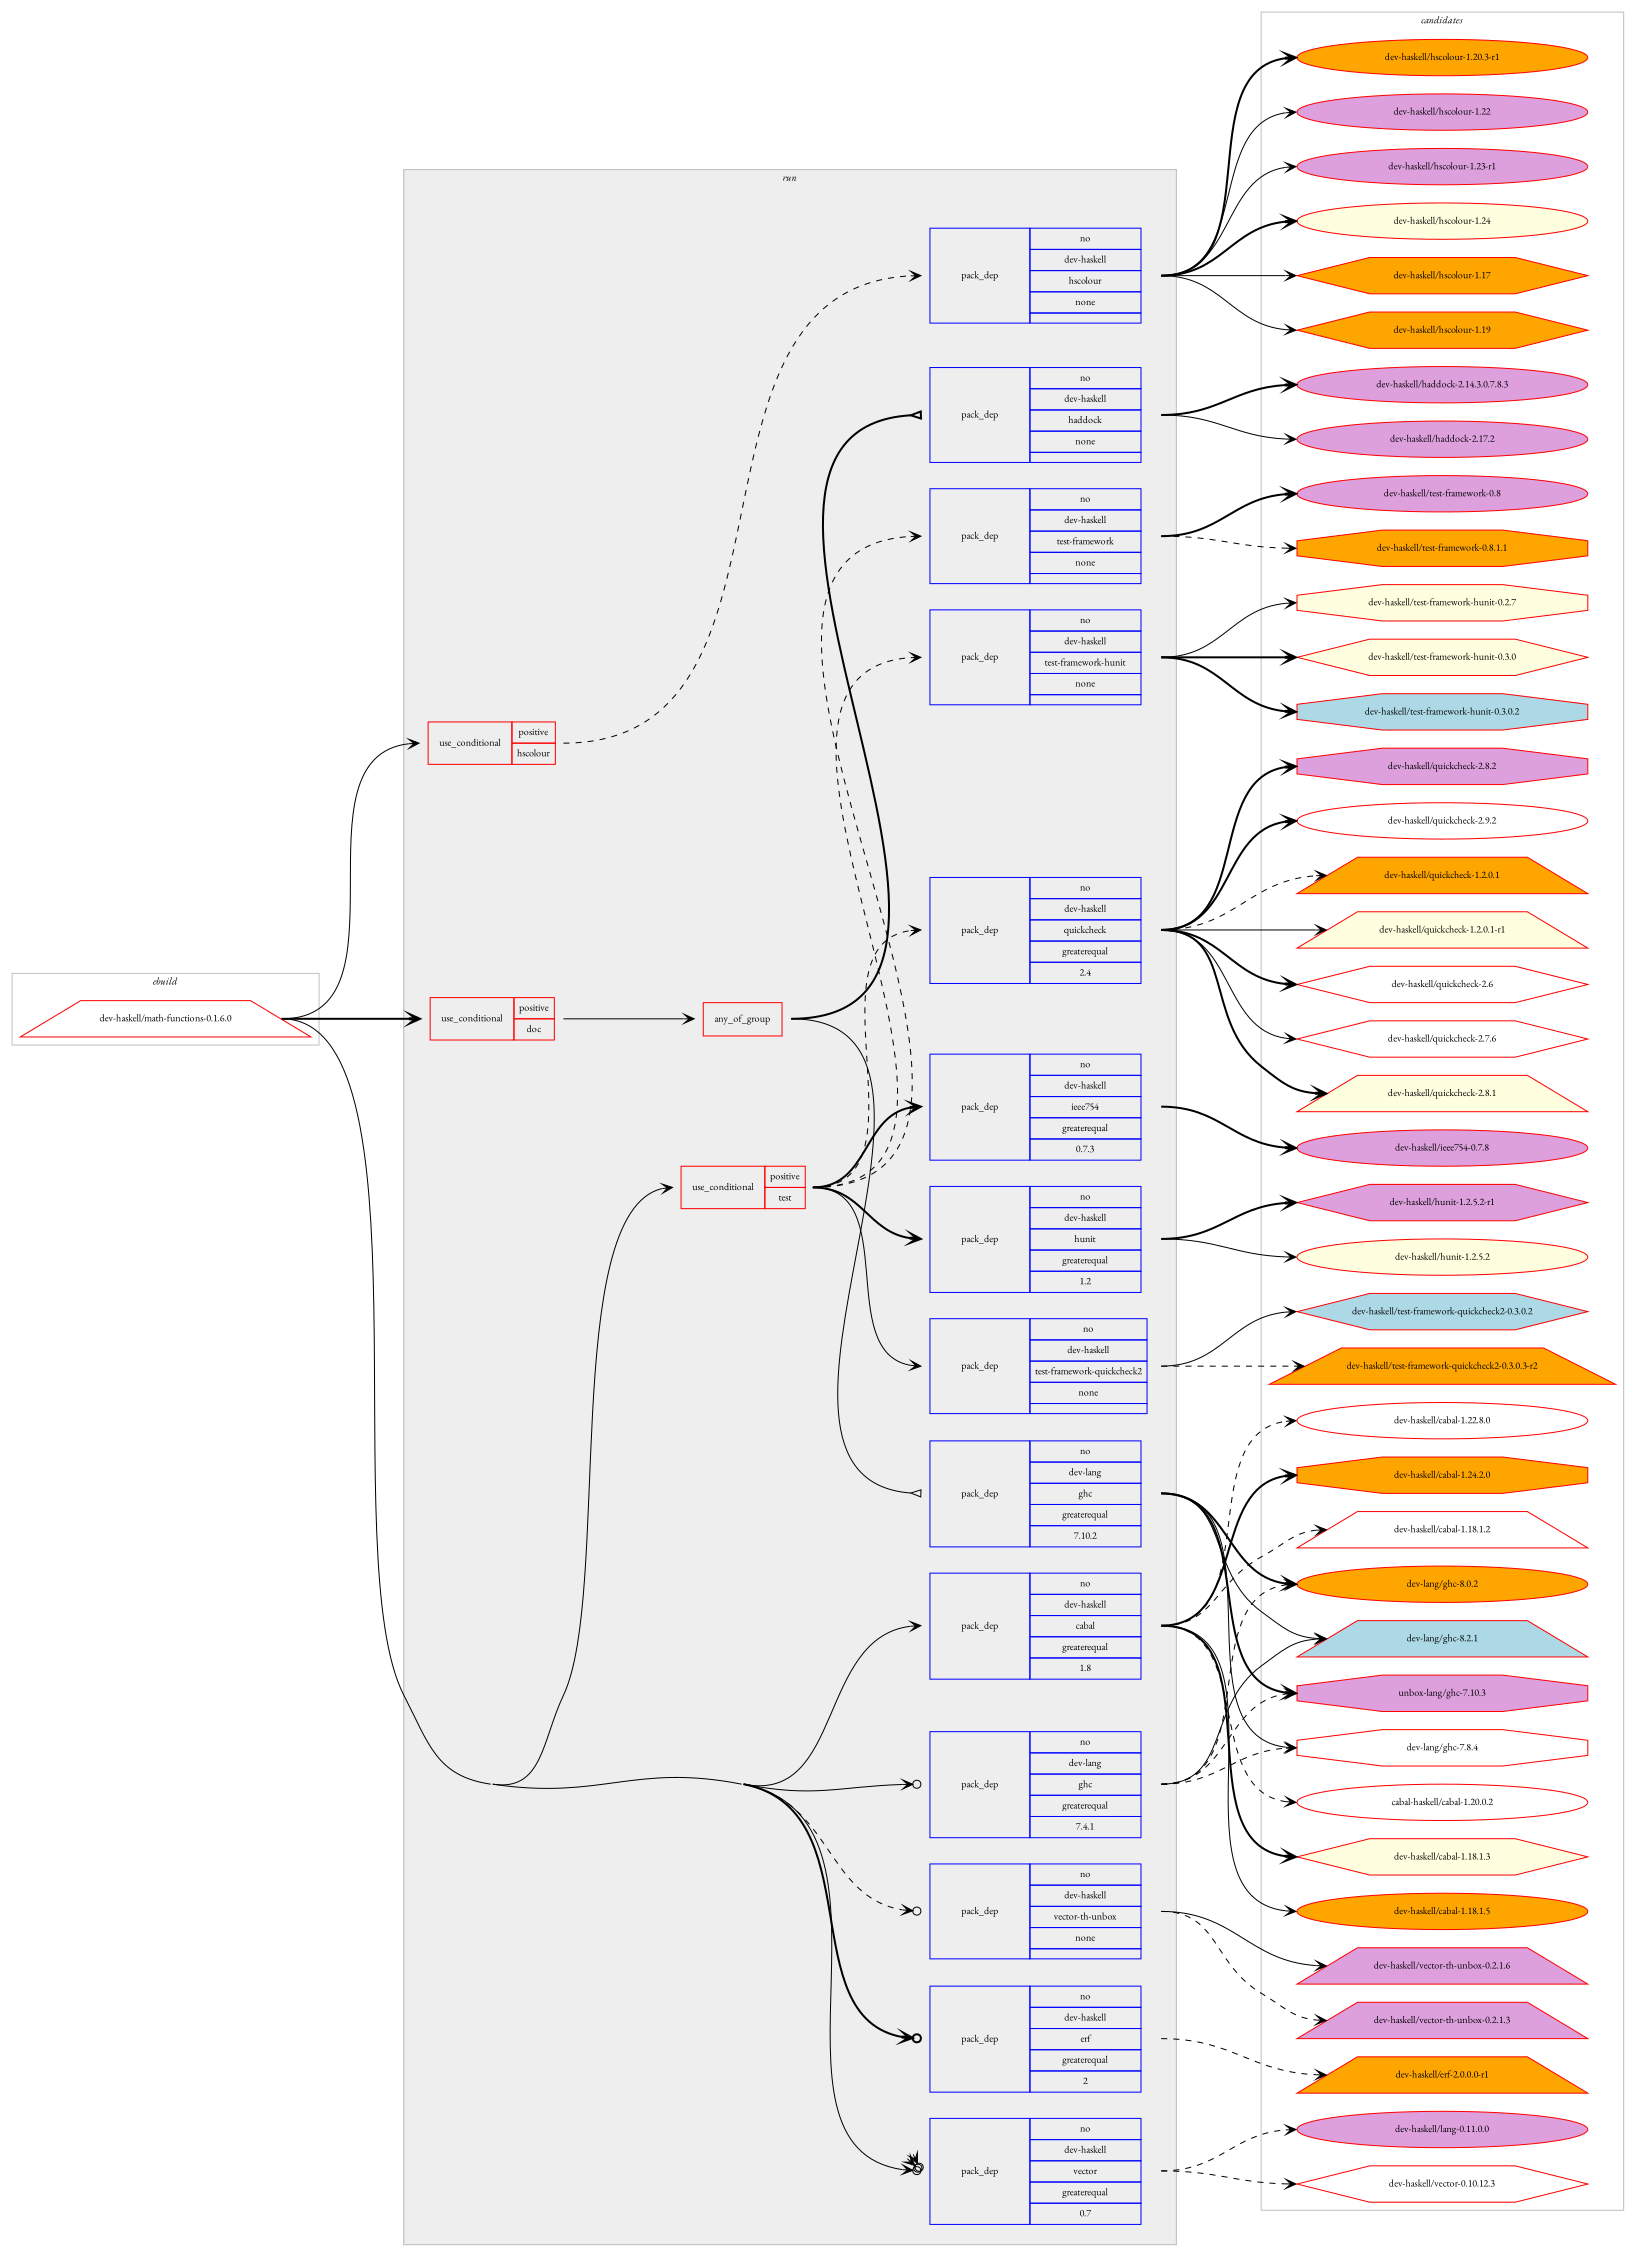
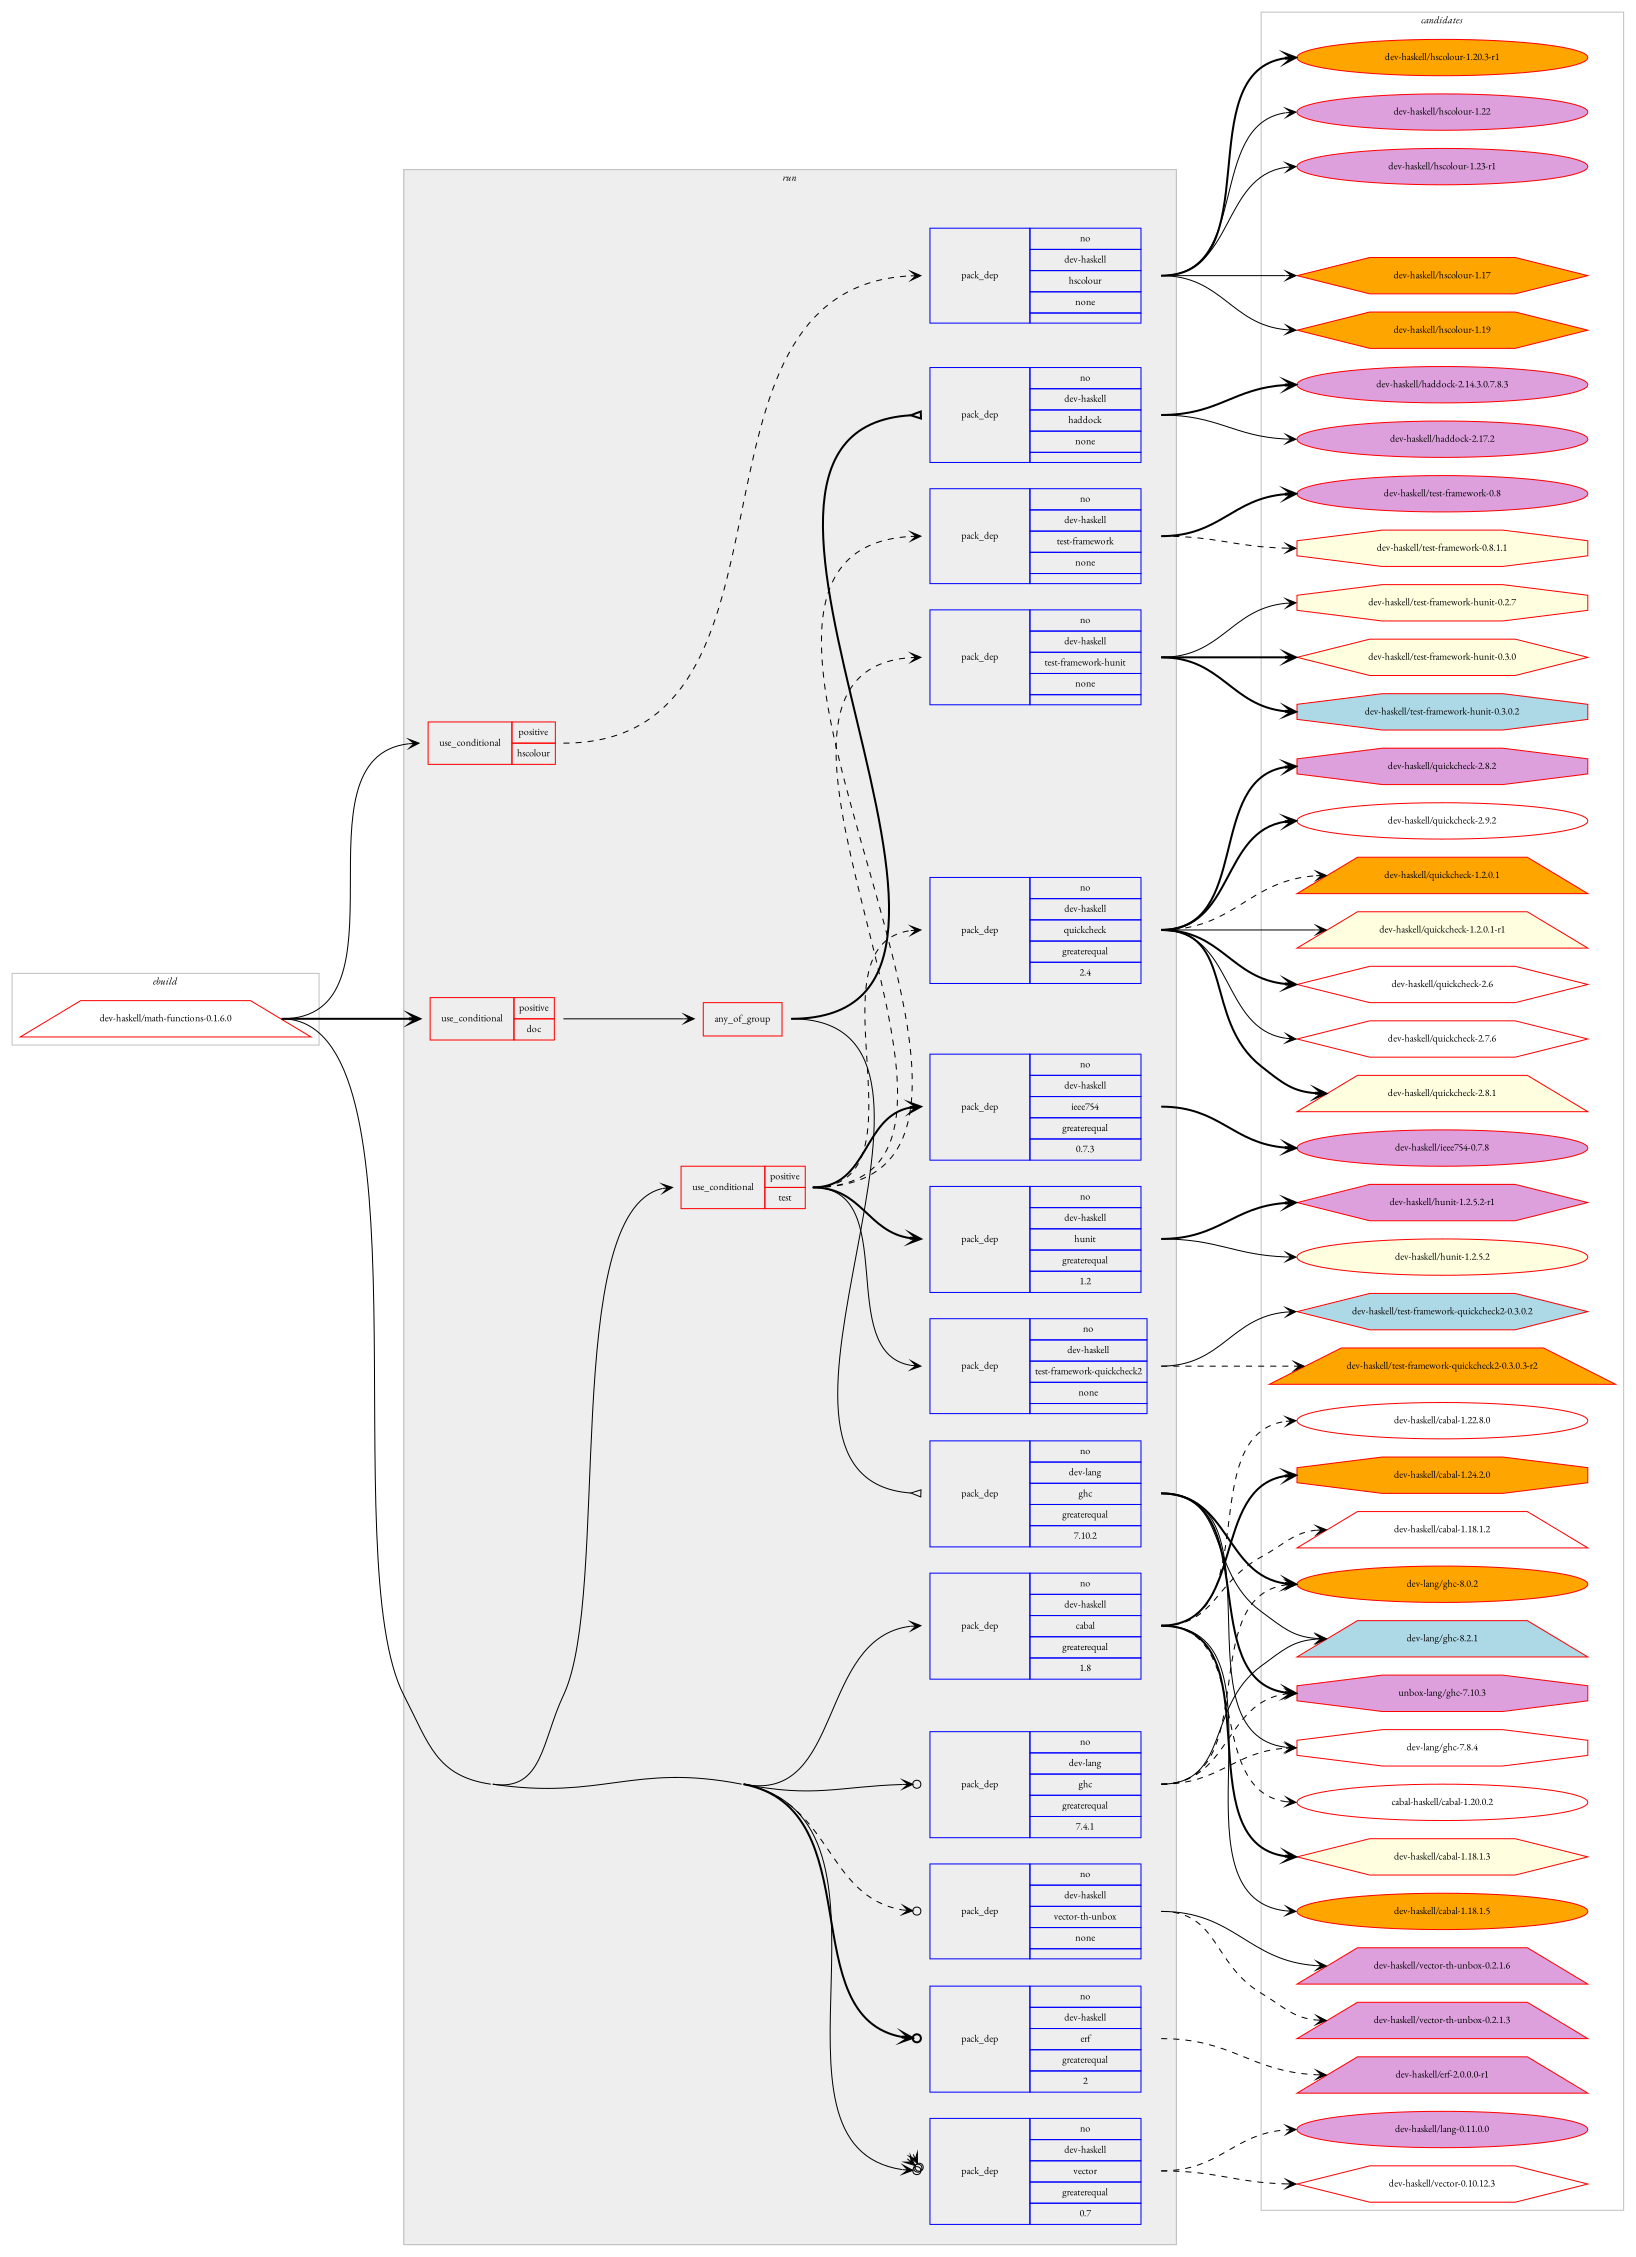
node "dev-haskell/hscolour-1.24": removed
node "dev-haskell/test-framework-0.8.1.1": fillcolor orange -> lightyellow
node "dev-haskell/erf-2.0.0.0-r1": fillcolor orange -> plum
